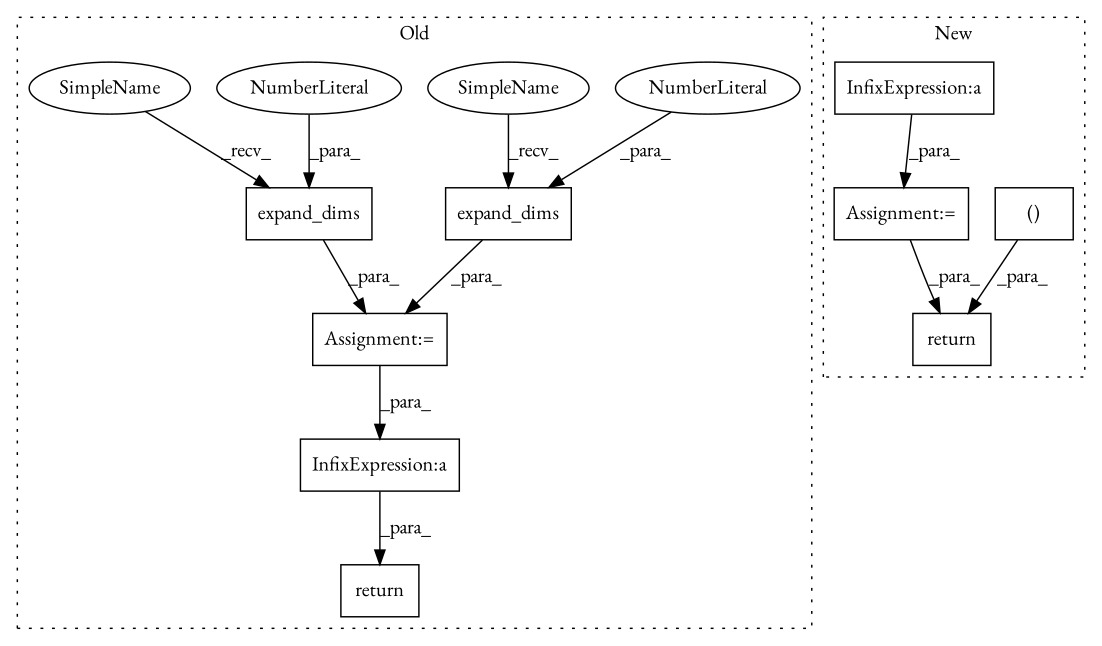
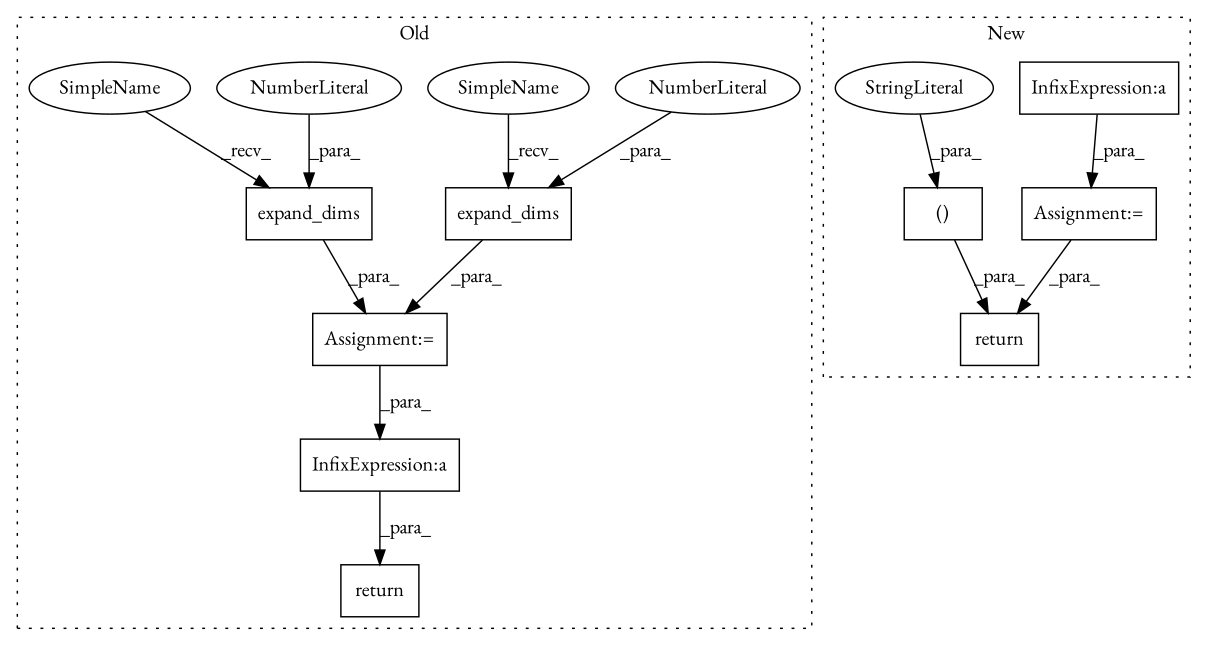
node "StringLiteral": added
